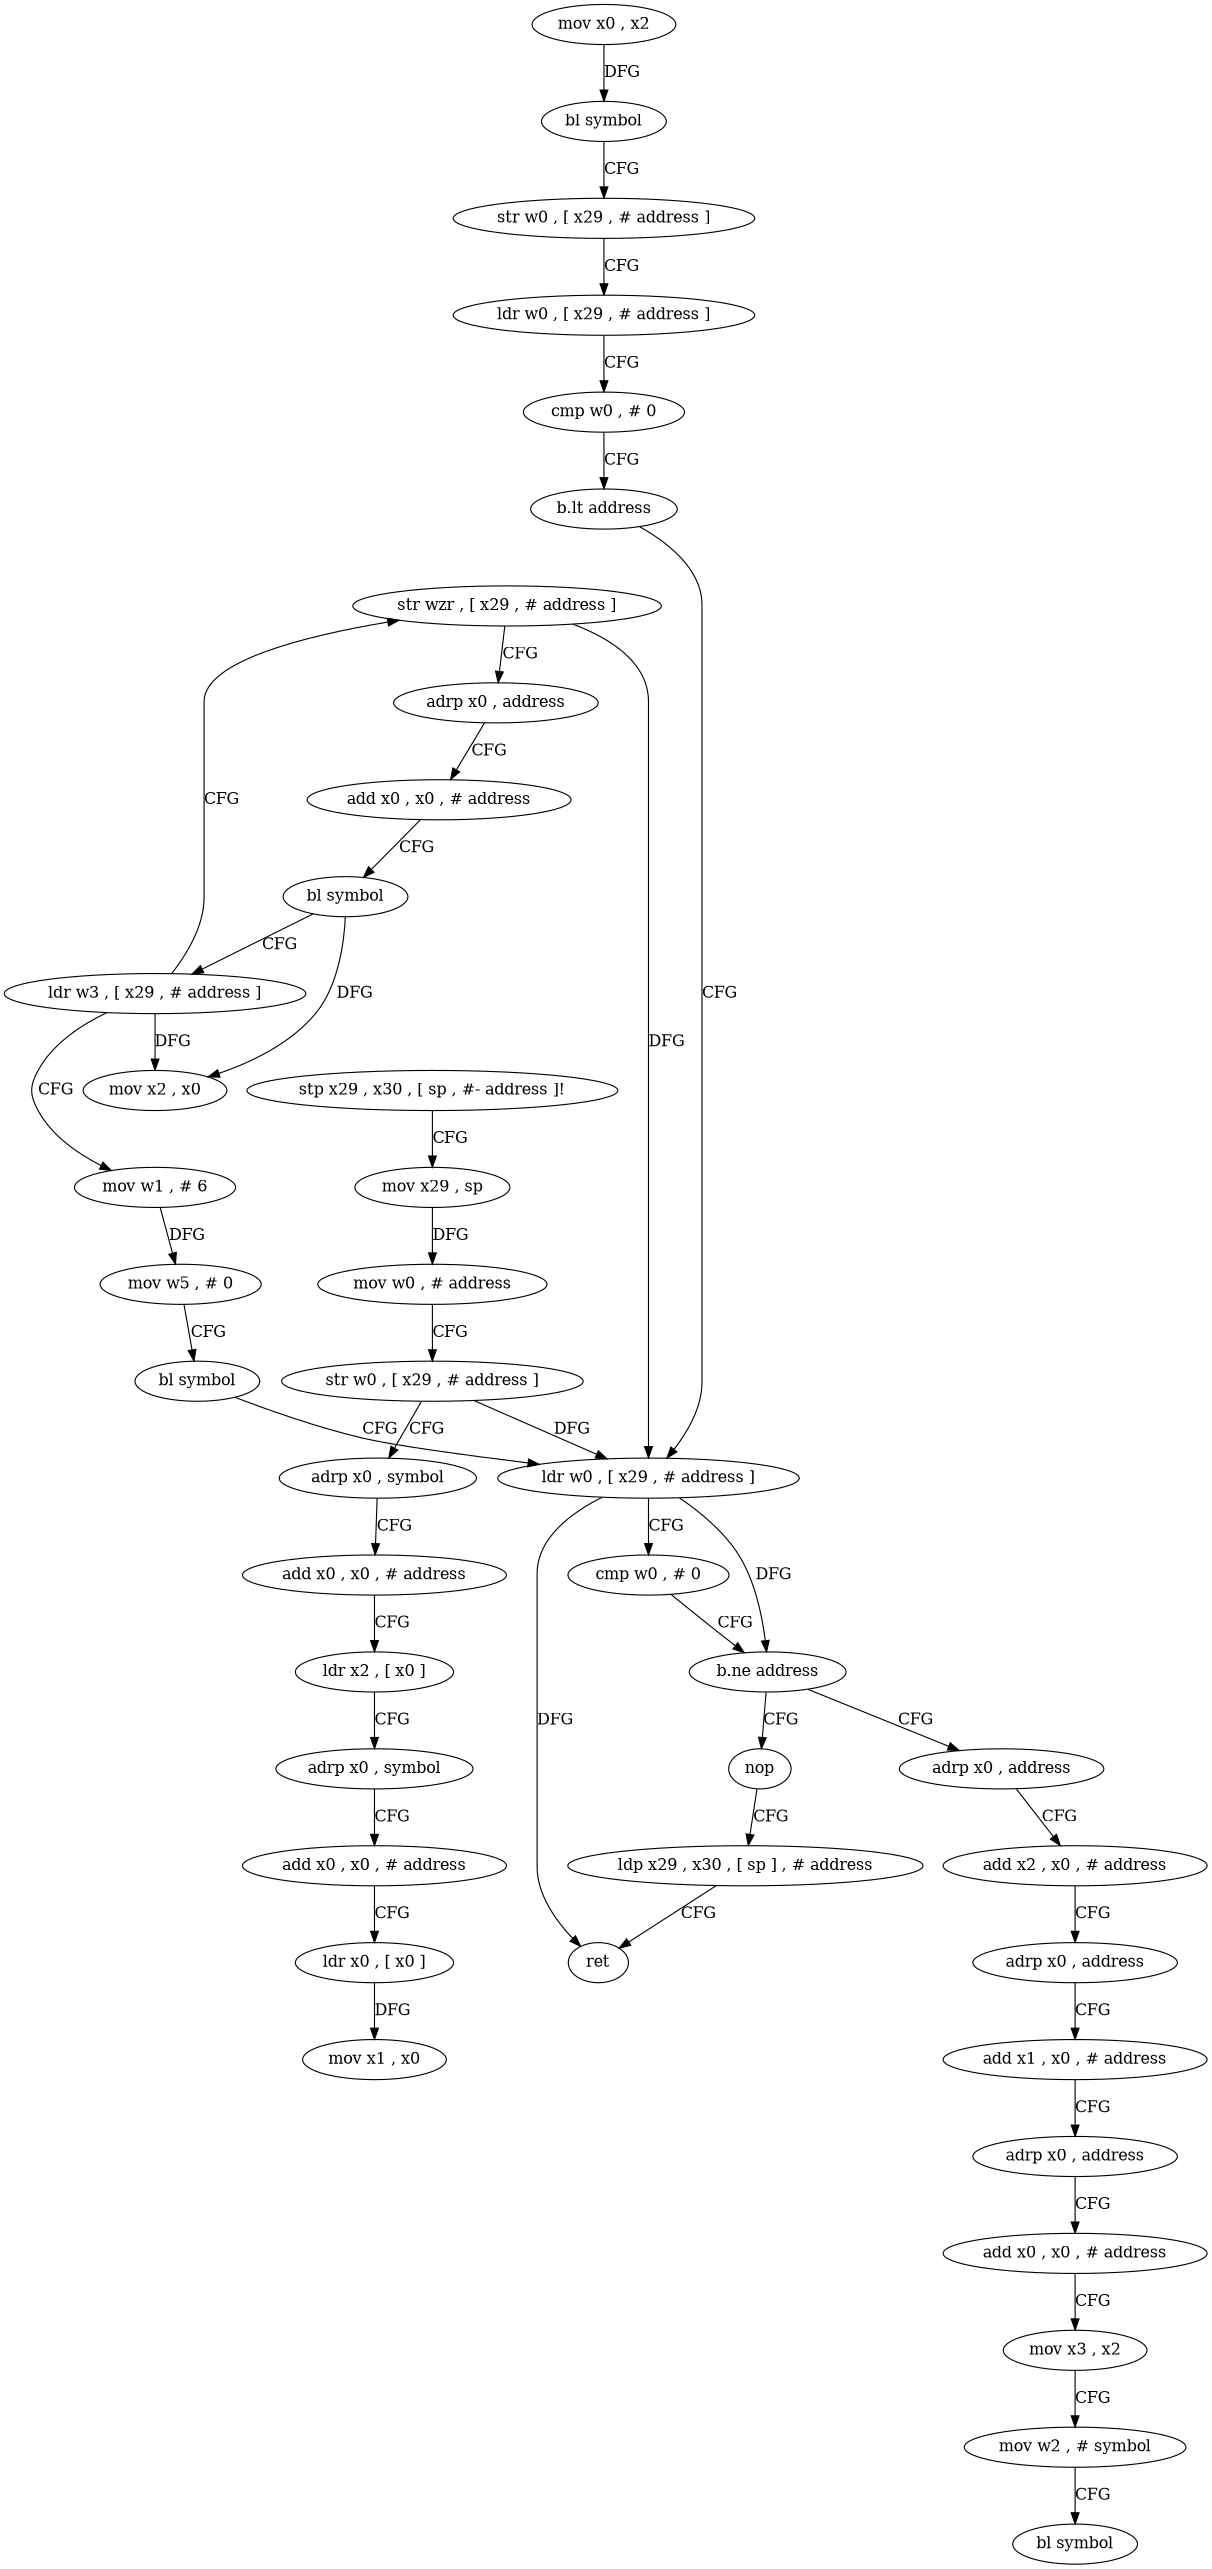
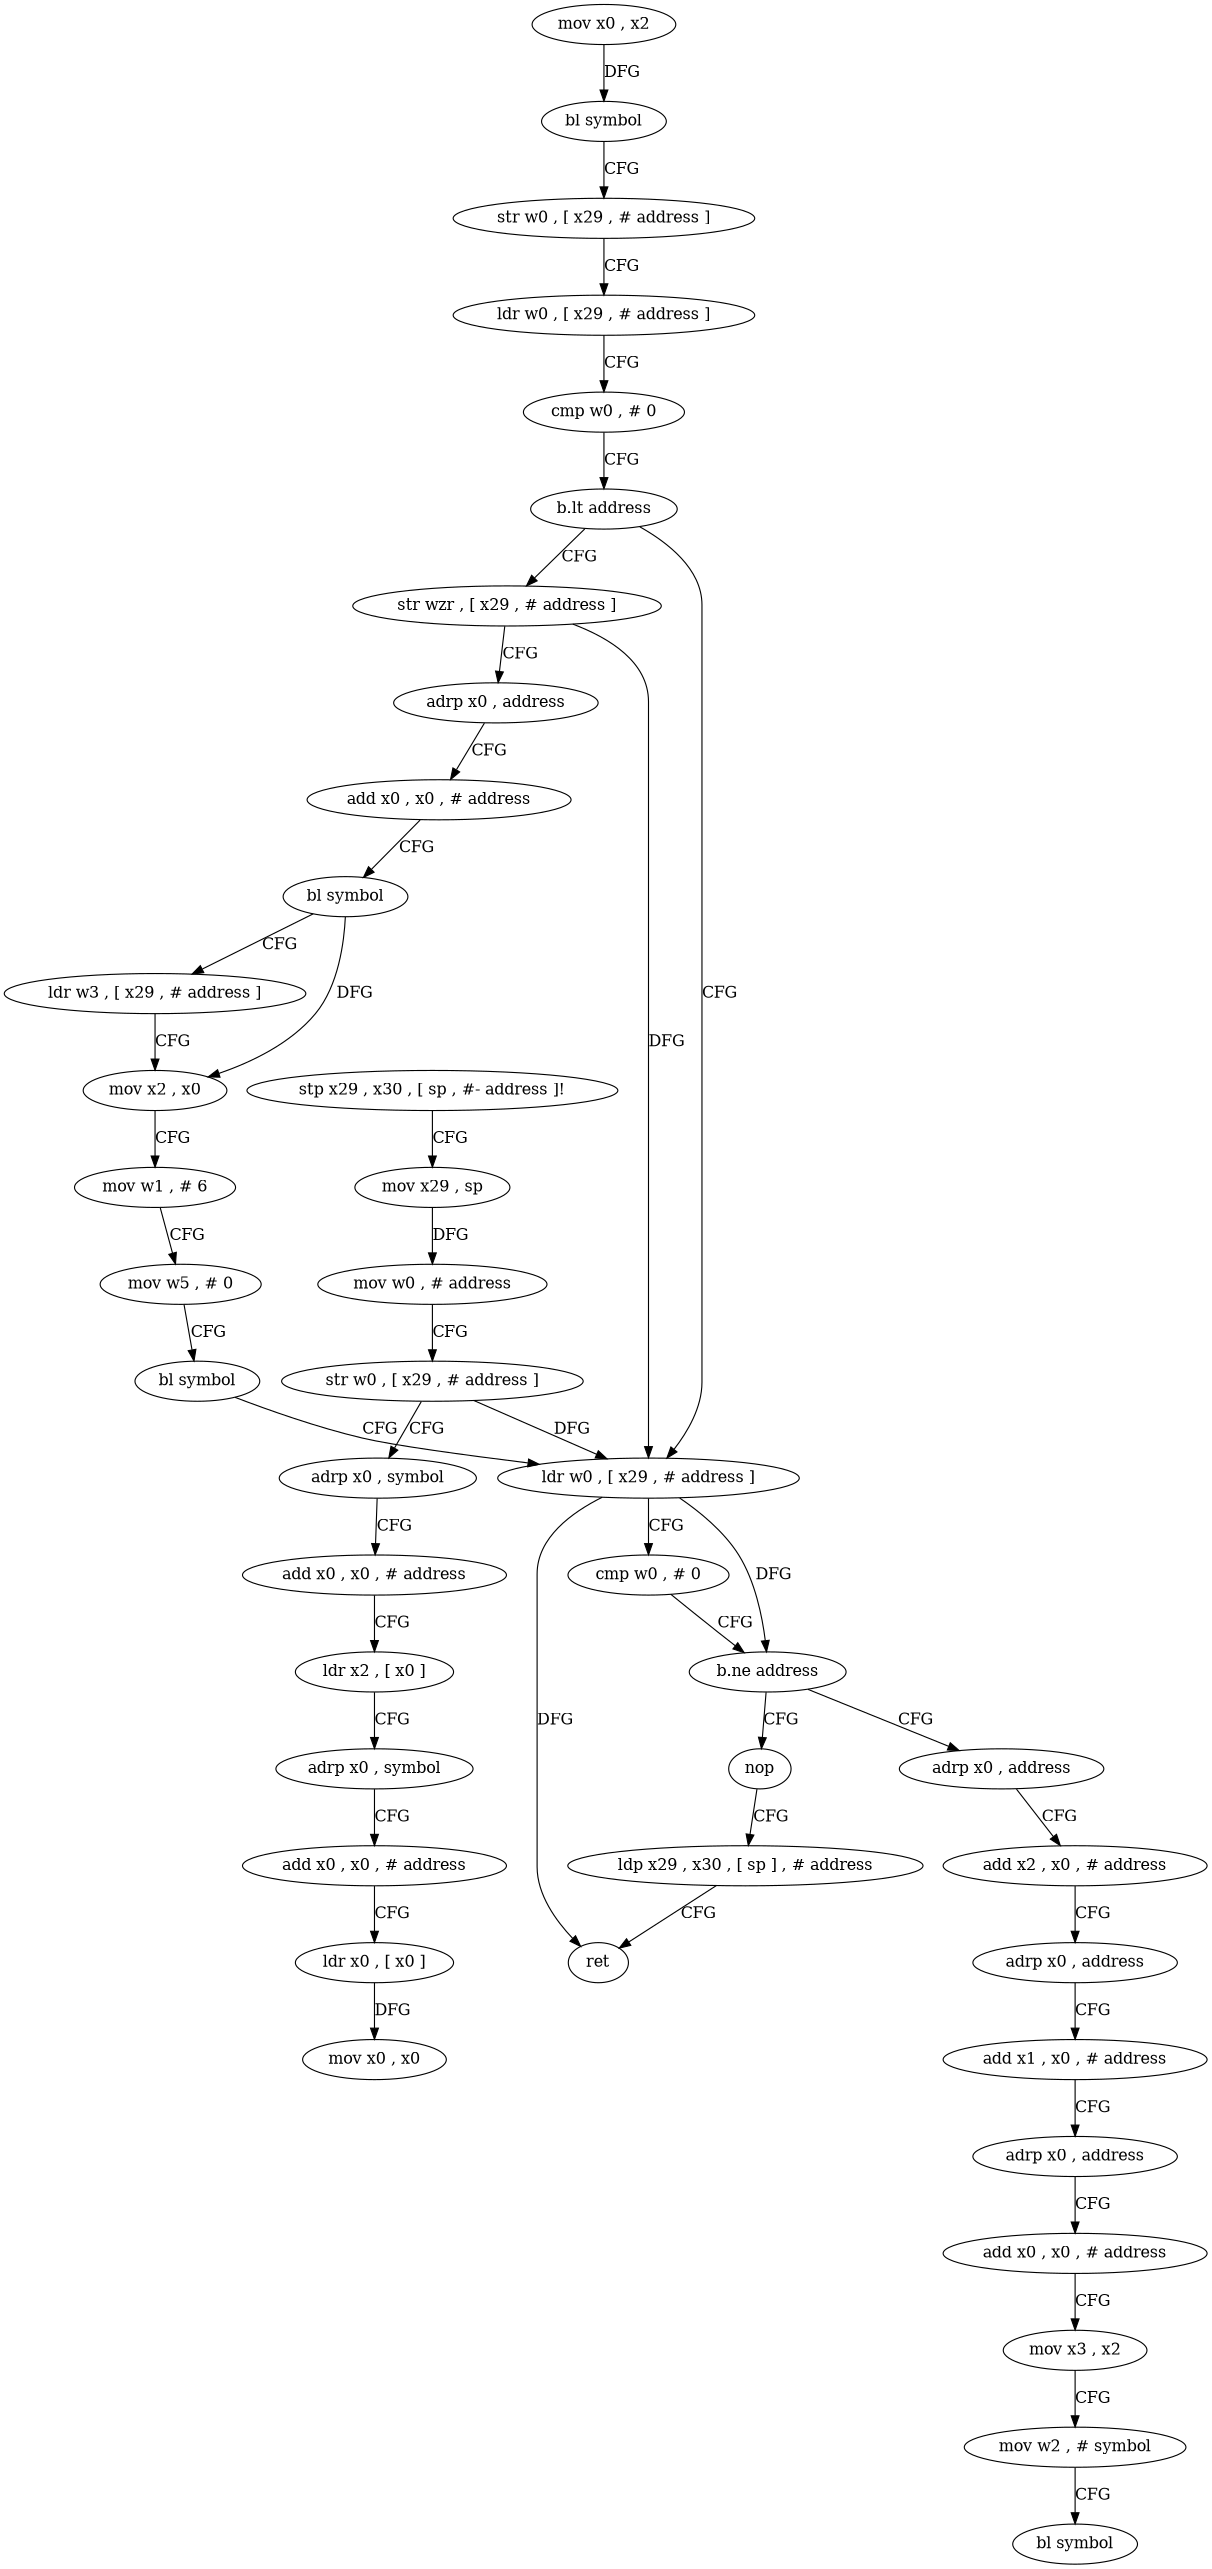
edge "ldr w3 , [ x29 , # address ]" -> "str wzr , [ x29 , # address ]": now "b.lt address" -> "str wzr , [ x29 , # address ]"
edge "ldr w3 , [ x29 , # address ]" -> "mov x2 , x0": label "DFG" -> "CFG"
edge "ldr w3 , [ x29 , # address ]" -> "mov w1 , # 6": now "mov x2 , x0" -> "mov w1 , # 6"
edge "mov w1 , # 6" -> "mov w5 , # 0": label "DFG" -> "CFG"
node "mov x1 , x0": label "mov x1 , x0" -> "mov x0 , x0"
